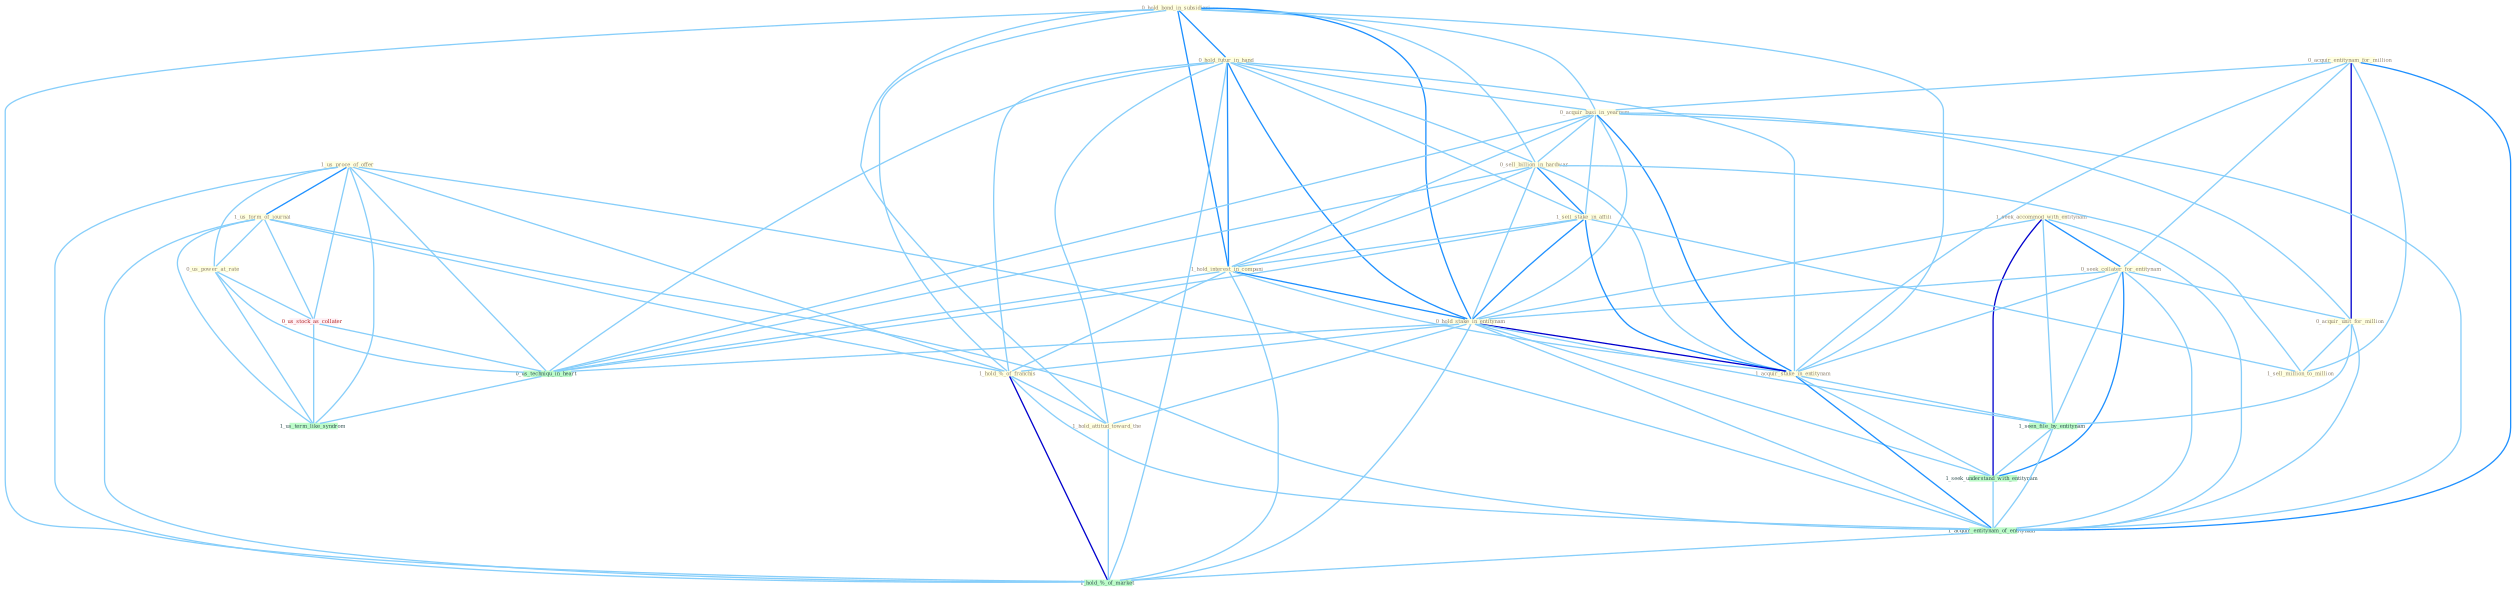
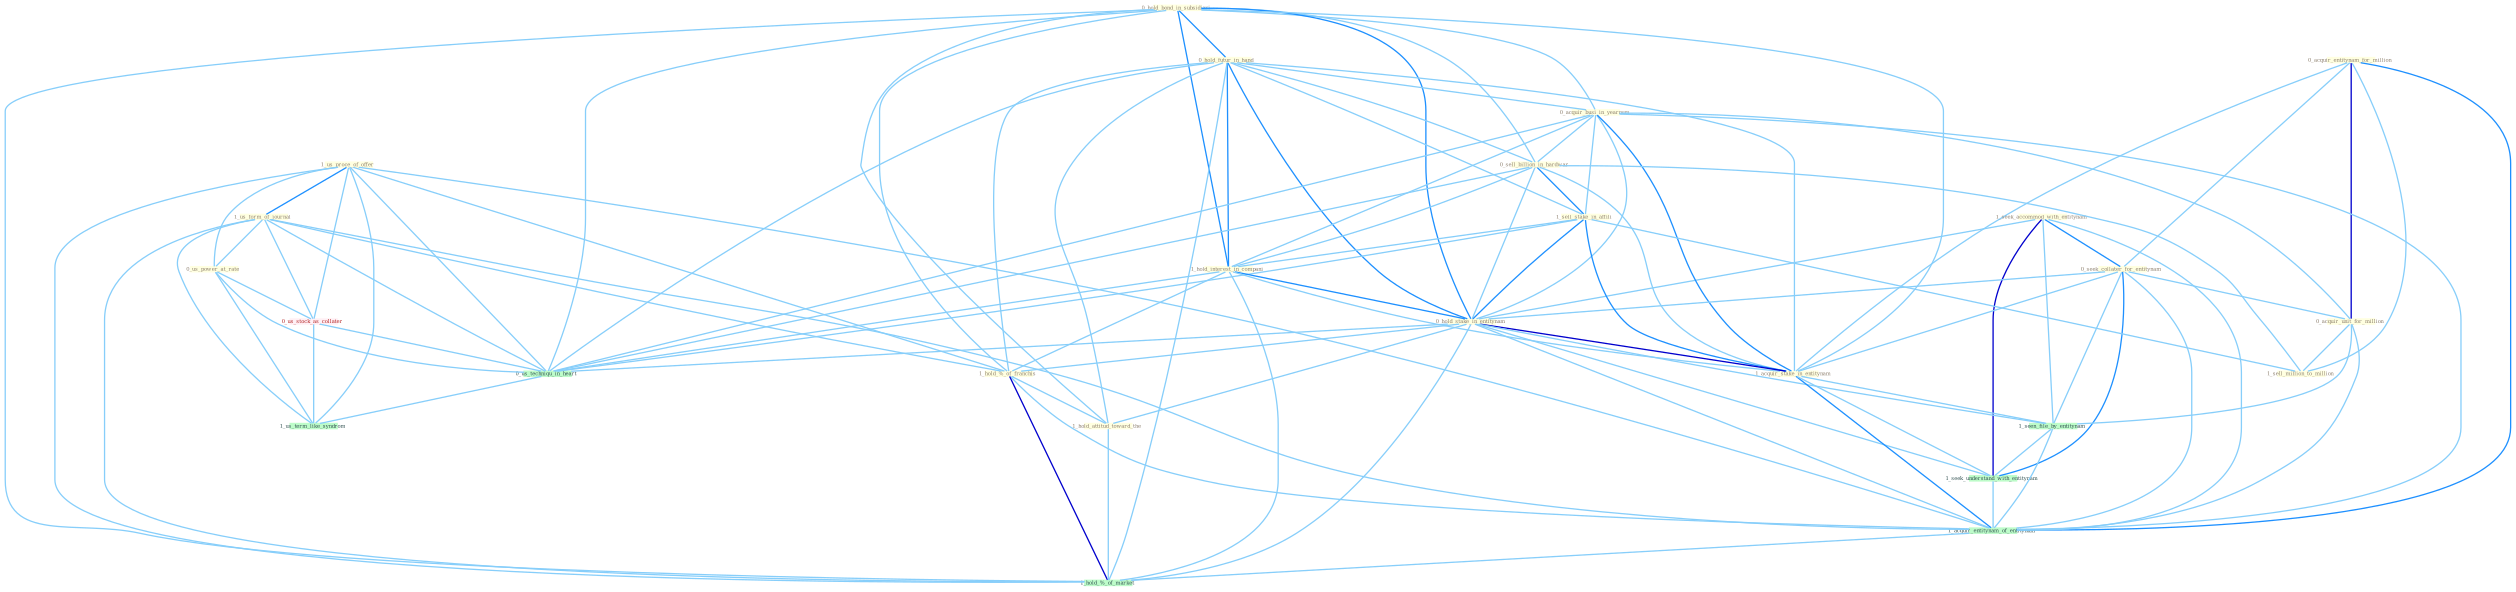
edge "0_hold_bond_in_subsidiari" -- "0_us_techniqu_in_heart": added
edge "0_acquir_entitynam_for_million" -- "0_acquir_busi_in_yearnum": removed
edge "1_us_form_of_journal" -- "0_us_techniqu_in_heart": added
